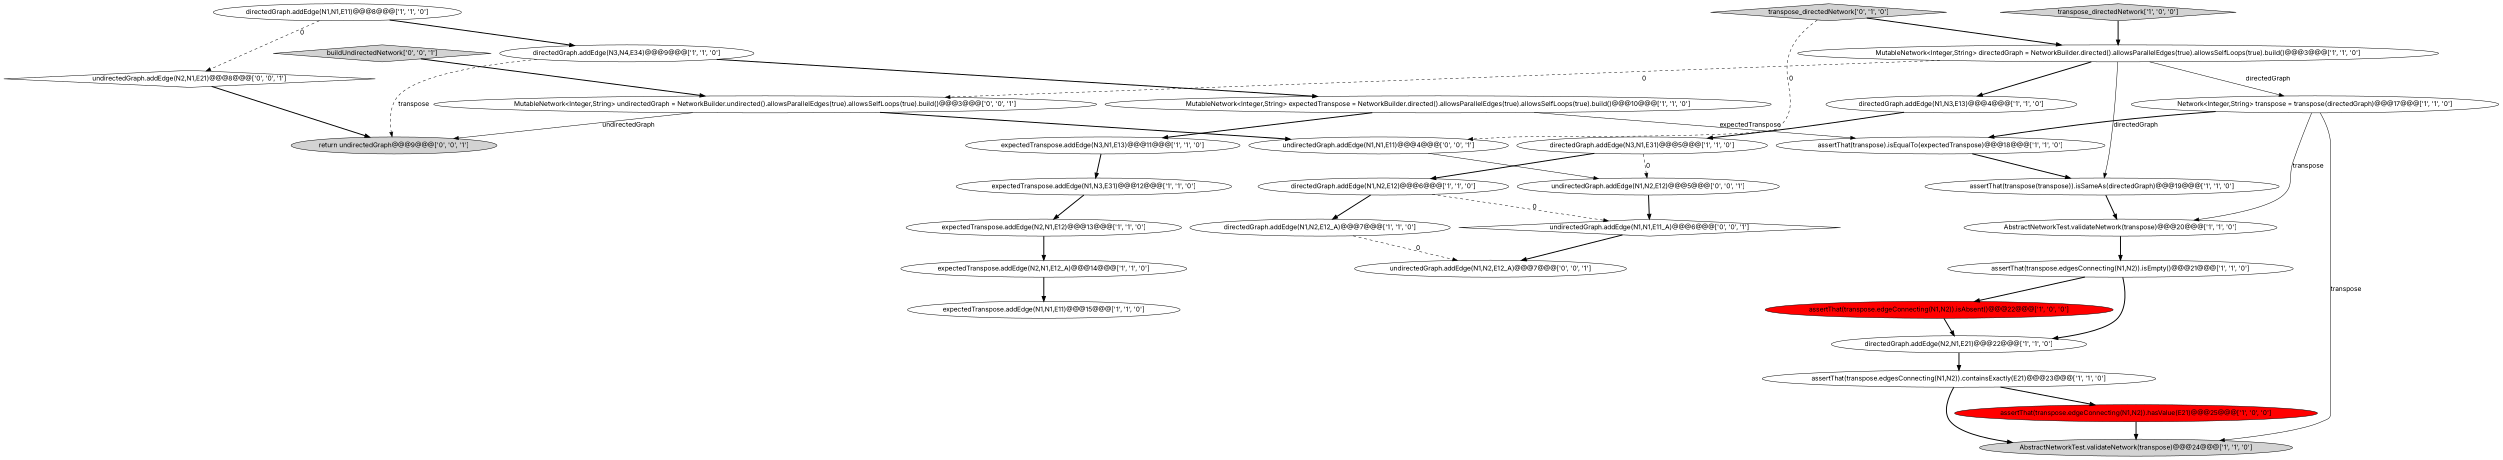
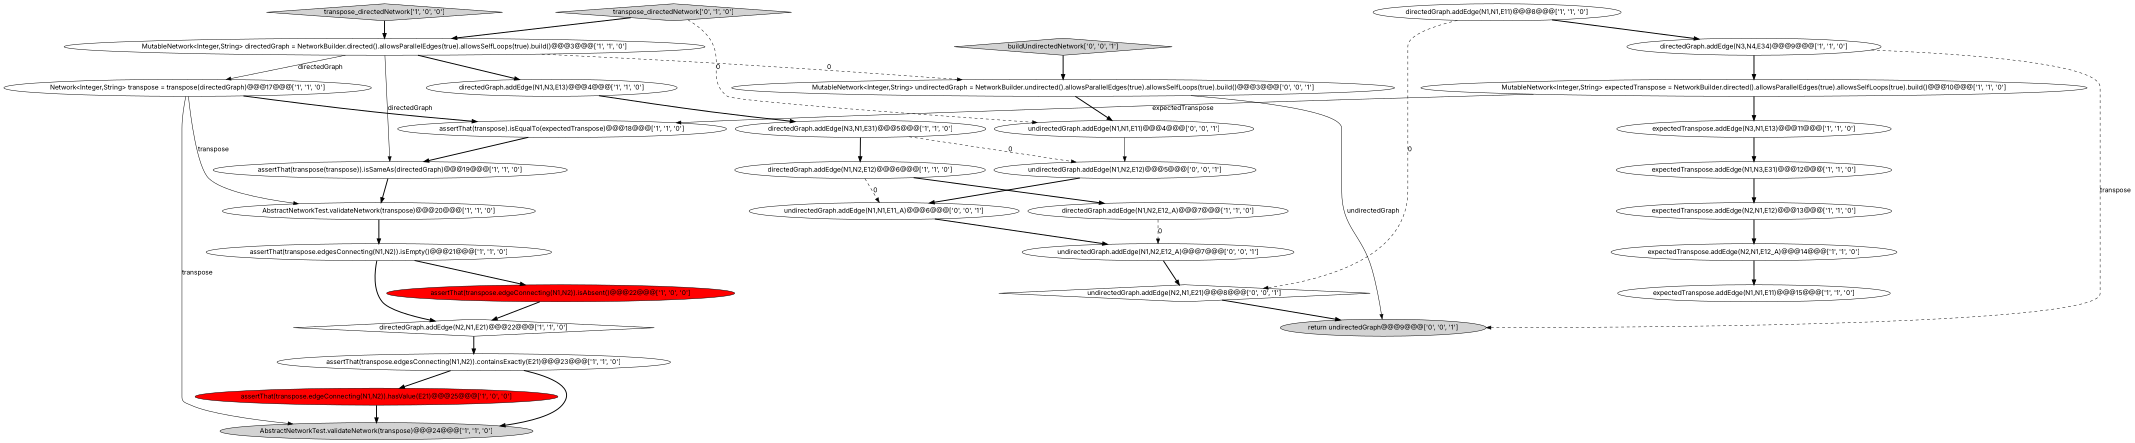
node "undirectedGraph.addEdge(N1,N1,E11_A)@@@6@@@['0', '0', '1']": shape diamond -> ellipse
edge "undirectedGraph.addEdge(N1,N2,E12_A)@@@7@@@['0', '0', '1']" -> "undirectedGraph.addEdge(N2,N1,E21)@@@8@@@['0', '0', '1']": added
node "directedGraph.addEdge(N2,N1,E21)@@@22@@@['1', '1', '0']": shape ellipse -> diamond
